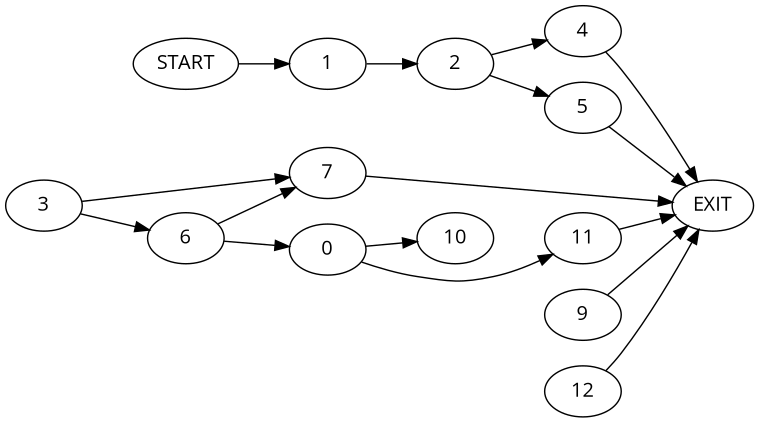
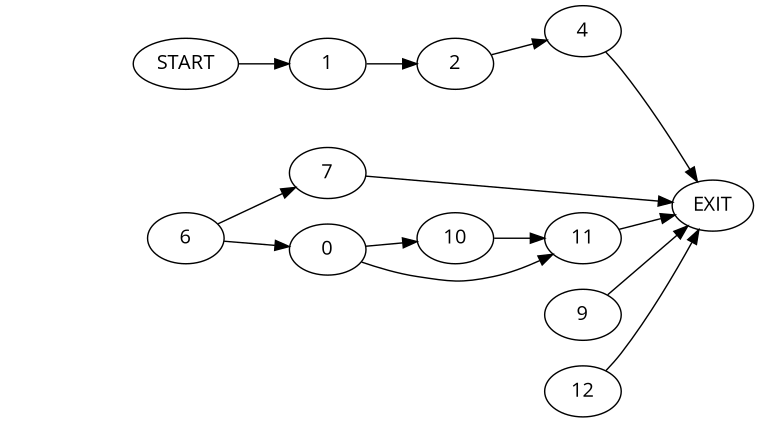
node "5": removed
node "3": removed
edge "10" -> "11": added
